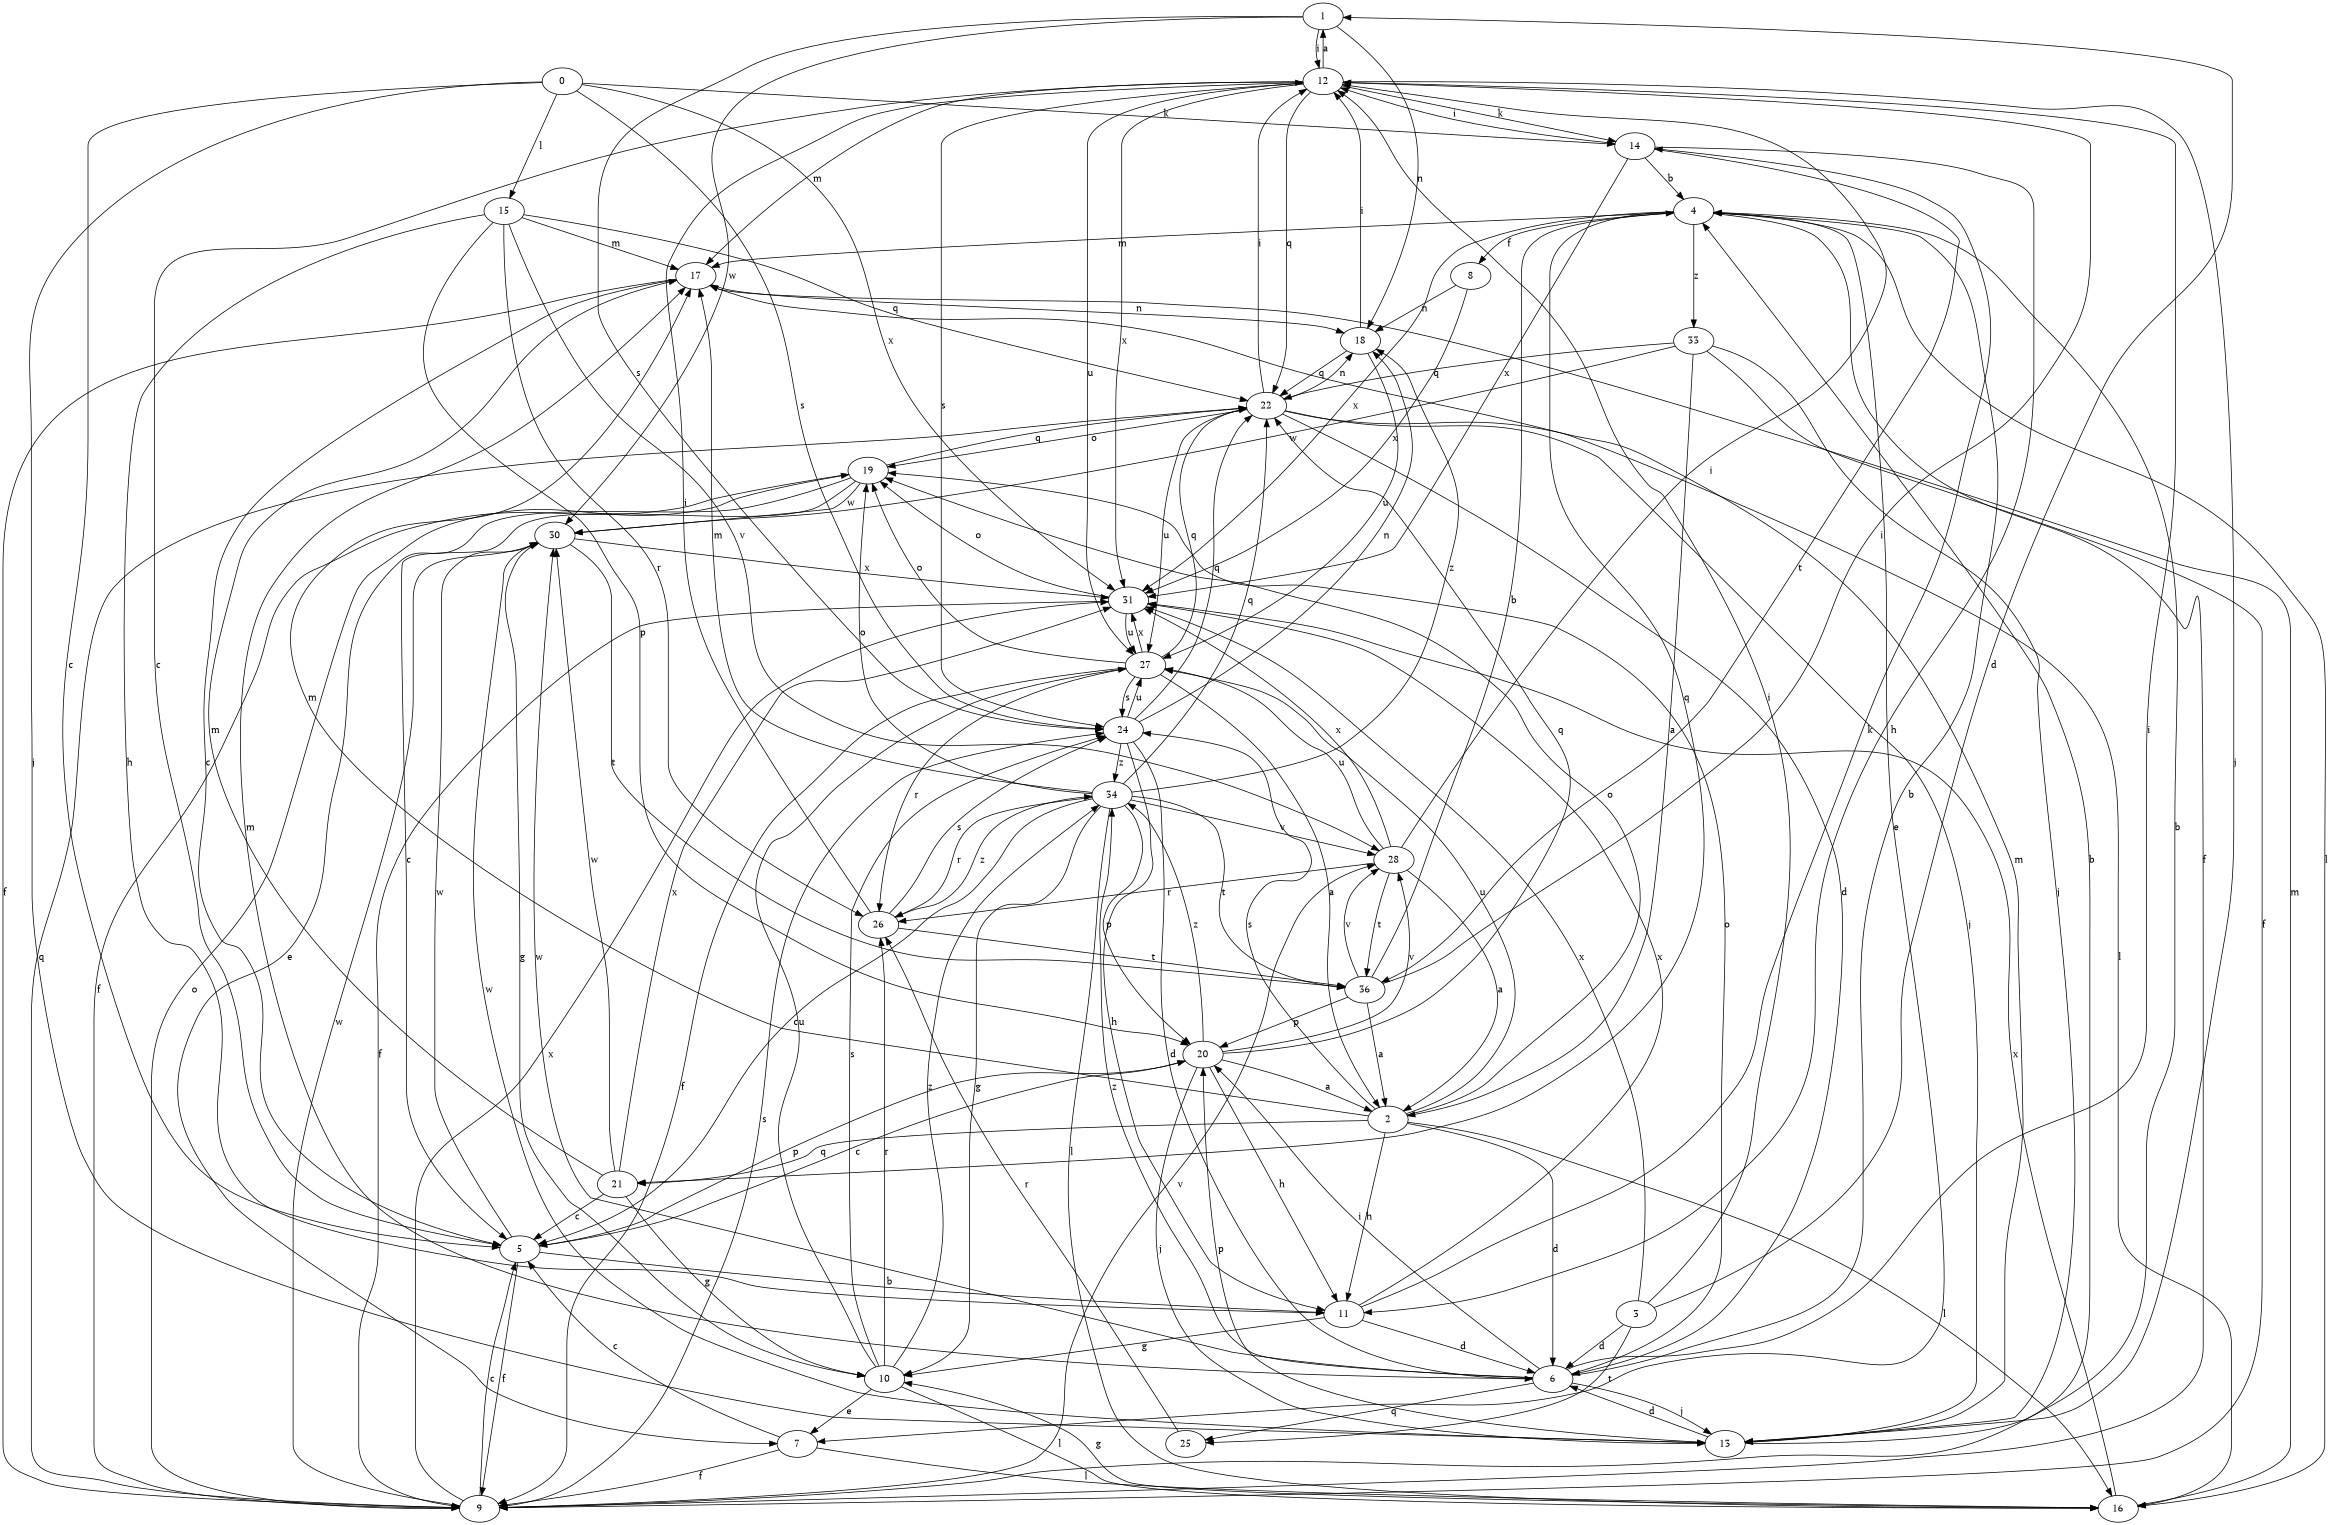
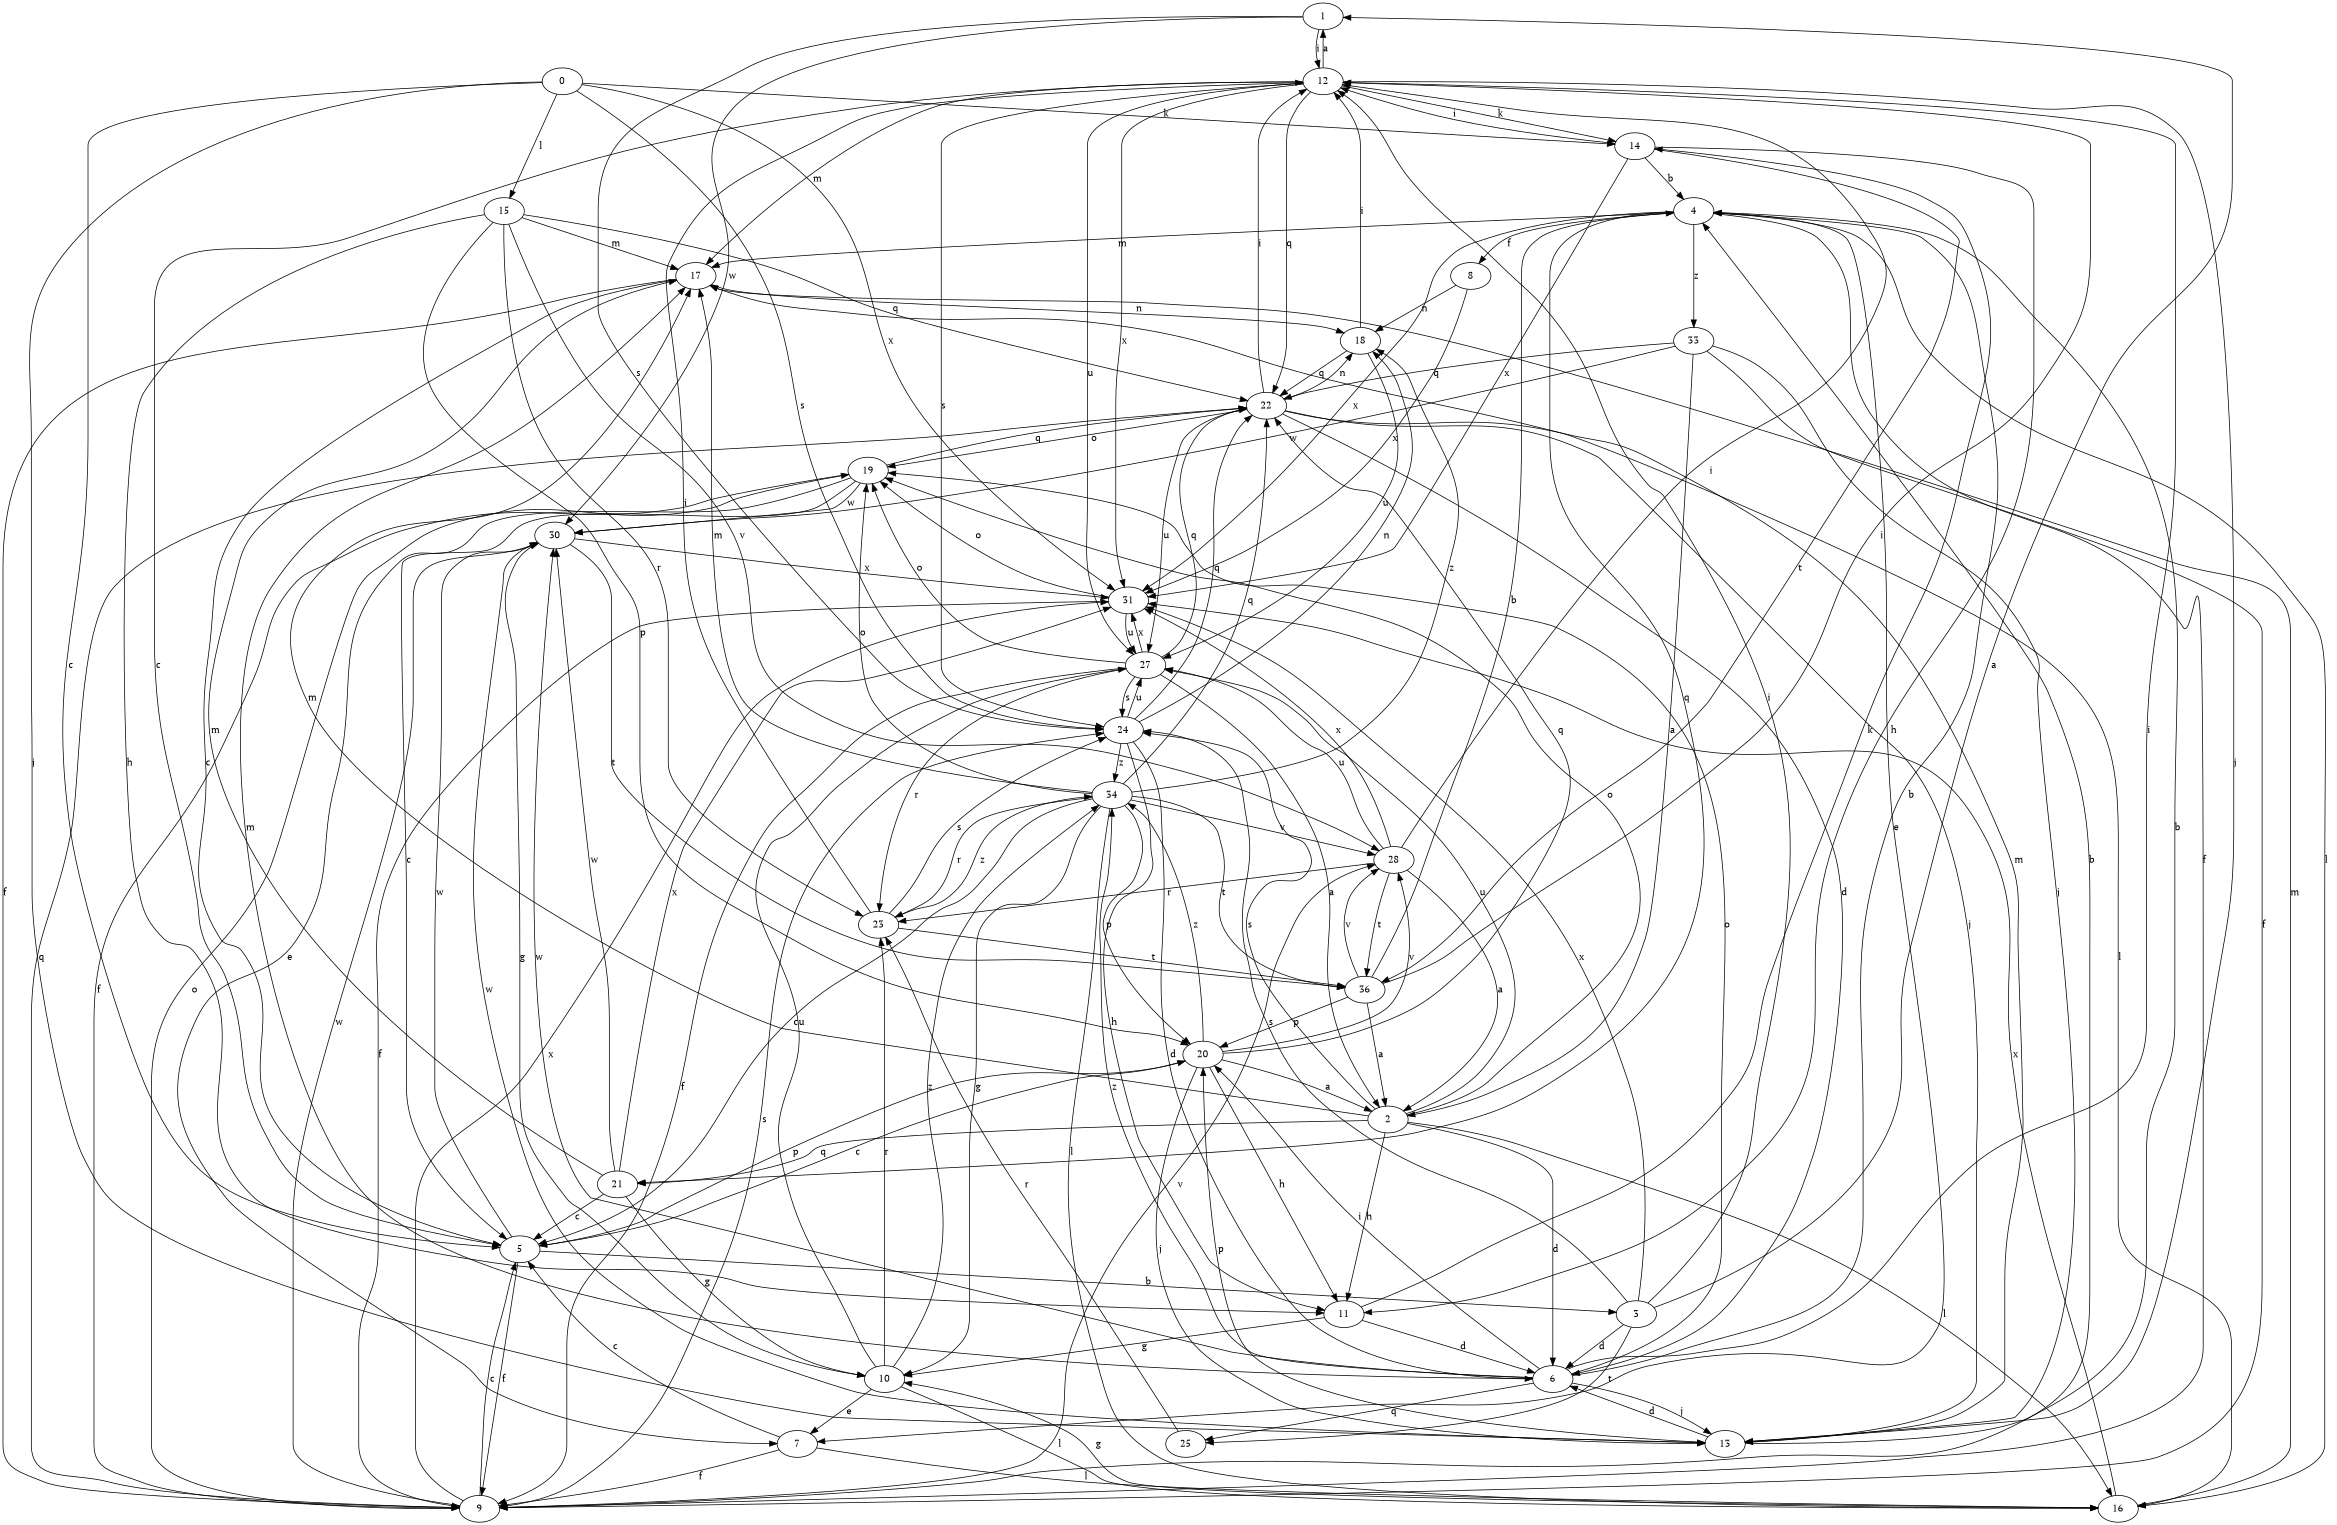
edge "1" -> "18": removed, label "n"
edge "3" -> "1": label "d" -> "a"
edge "11" -> "31": removed, label "x"
node "26": label "26" -> "23"
edge "10" -> "24": now "3" -> "24"
edge "5" -> "11": now "5" -> "3"
